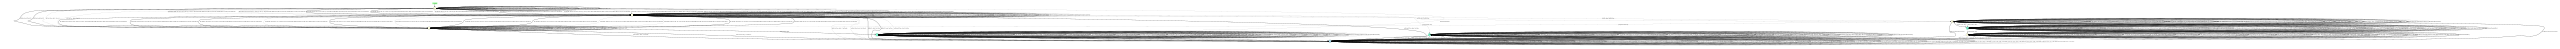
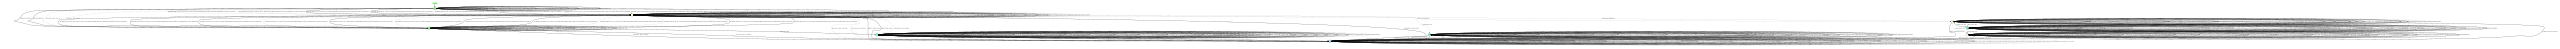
node "s0": fillcolor lightyellow -> palegreen
edge "s0" -> "s5": removed, label "[RmPadFrmInitPkts]/"
edge "s6" -> "s3": now "s6" -> "s7"
node "s3": fillcolor lightyellow -> palegreen
